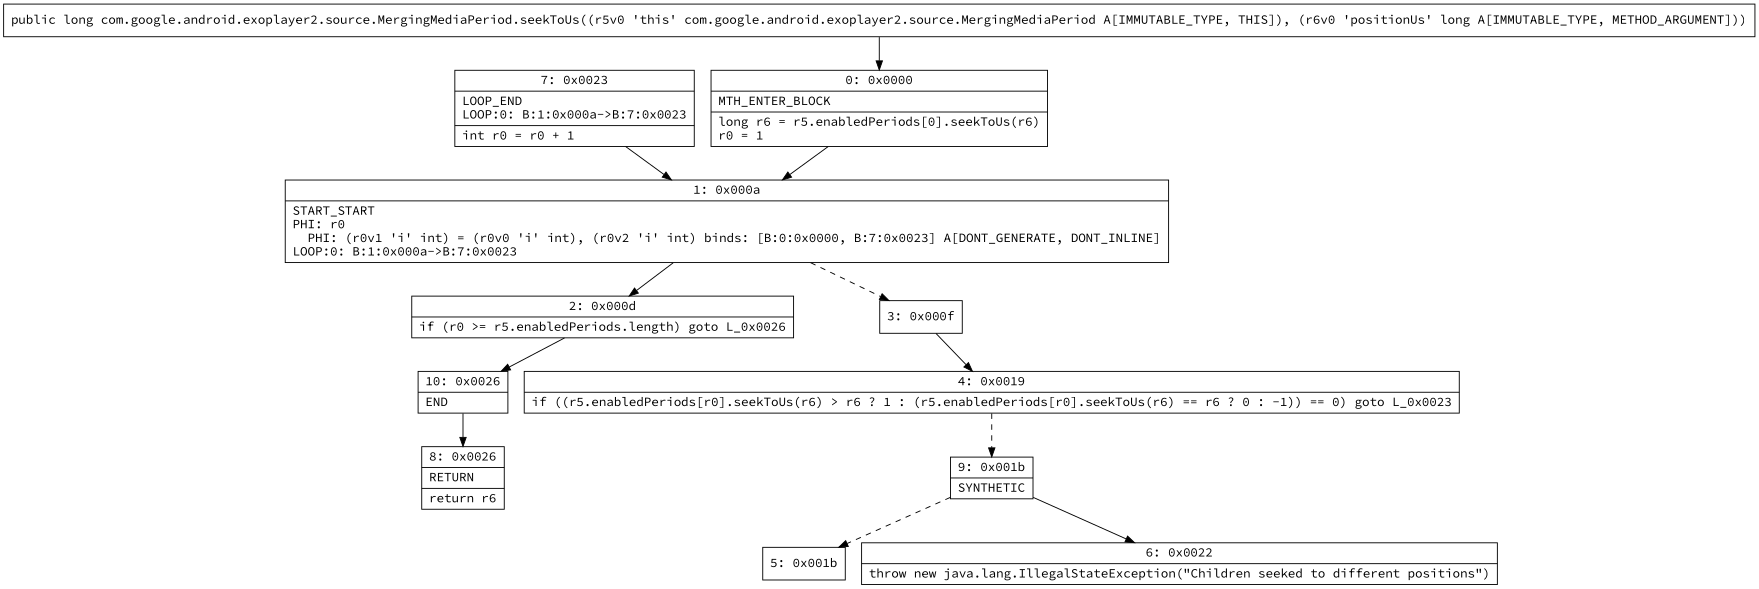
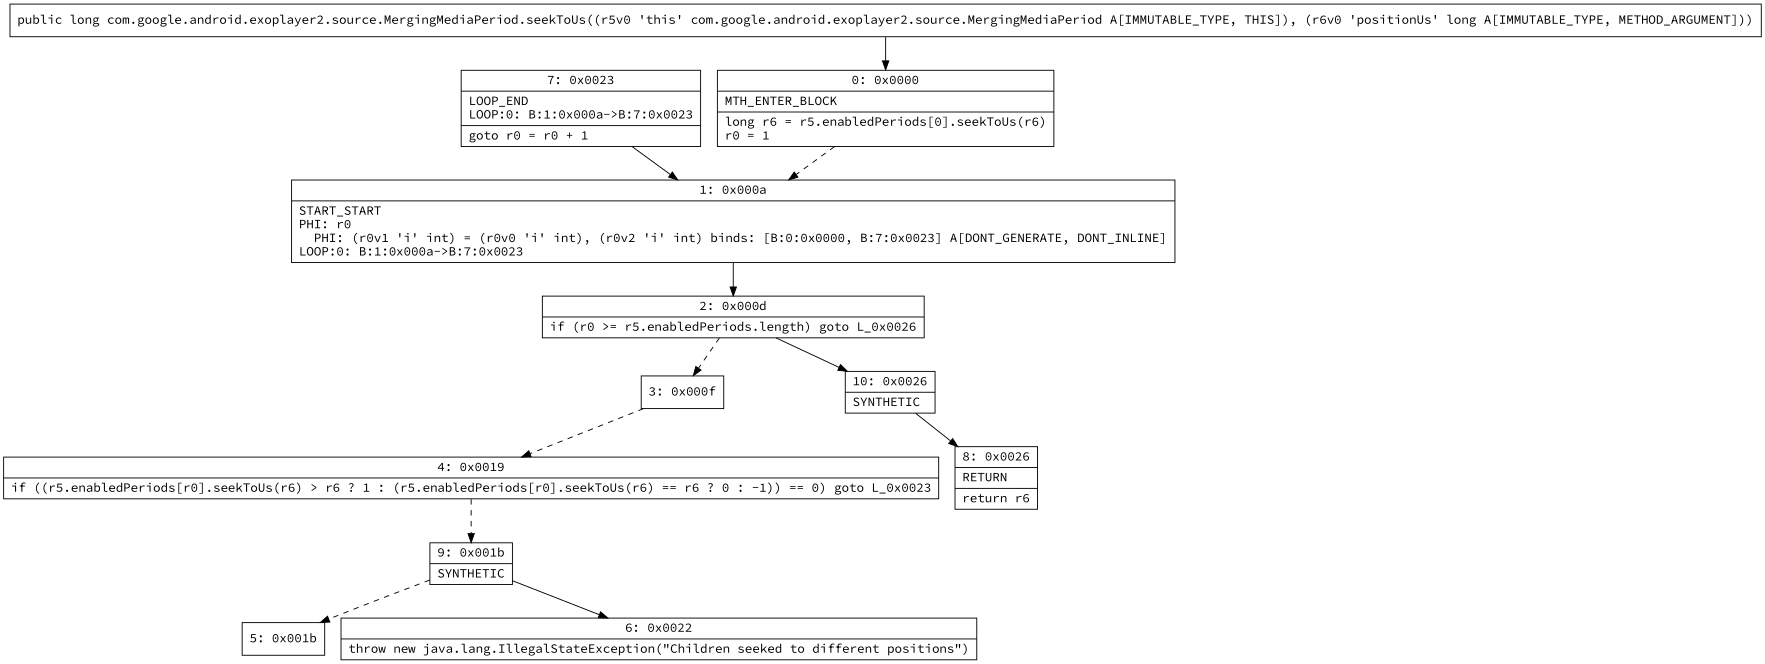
node "7: 0x0023": text "int r0 = r0 + 1" -> "goto r0 = r0 + 1"
edge "0: 0x0000" -> "1: 0x000a": style solid -> dashed
edge "1: 0x000a" -> "3: 0x000f": now "2: 0x000d" -> "3: 0x000f"
edge "3: 0x000f" -> "4: 0x0019": style solid -> dashed
node "10: 0x0026": text "END" -> "SYNTHETIC"
